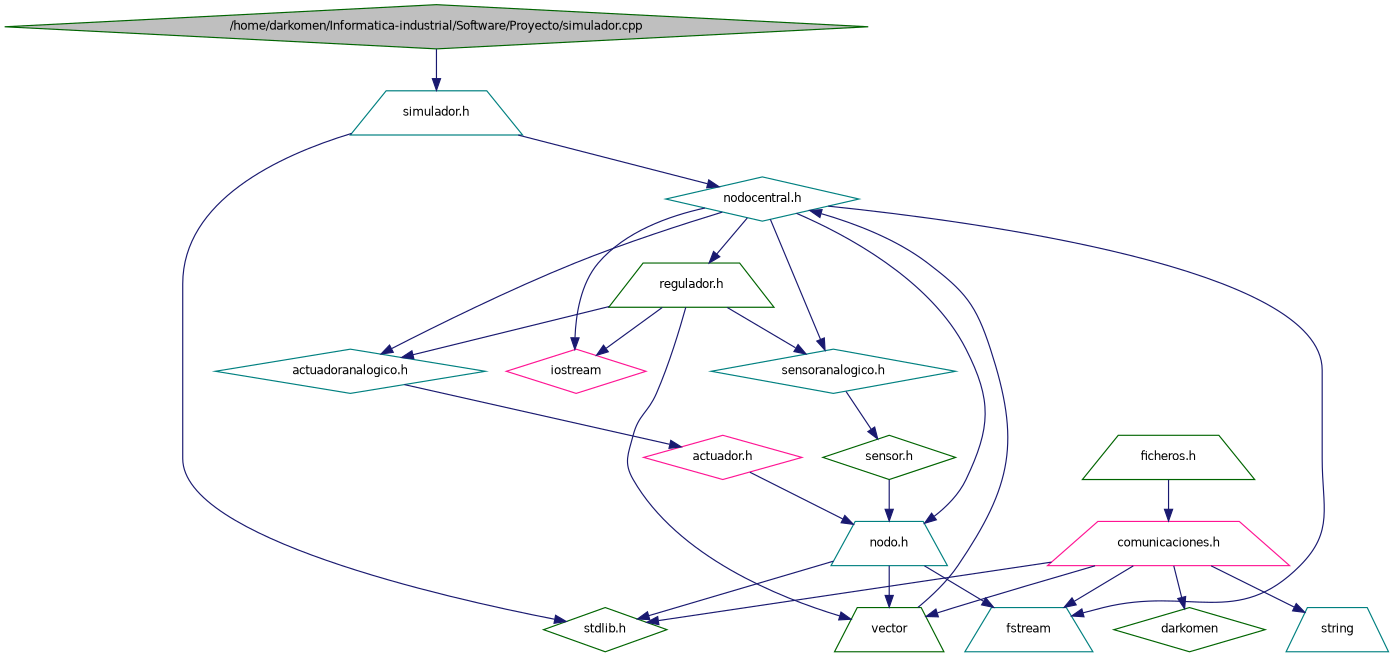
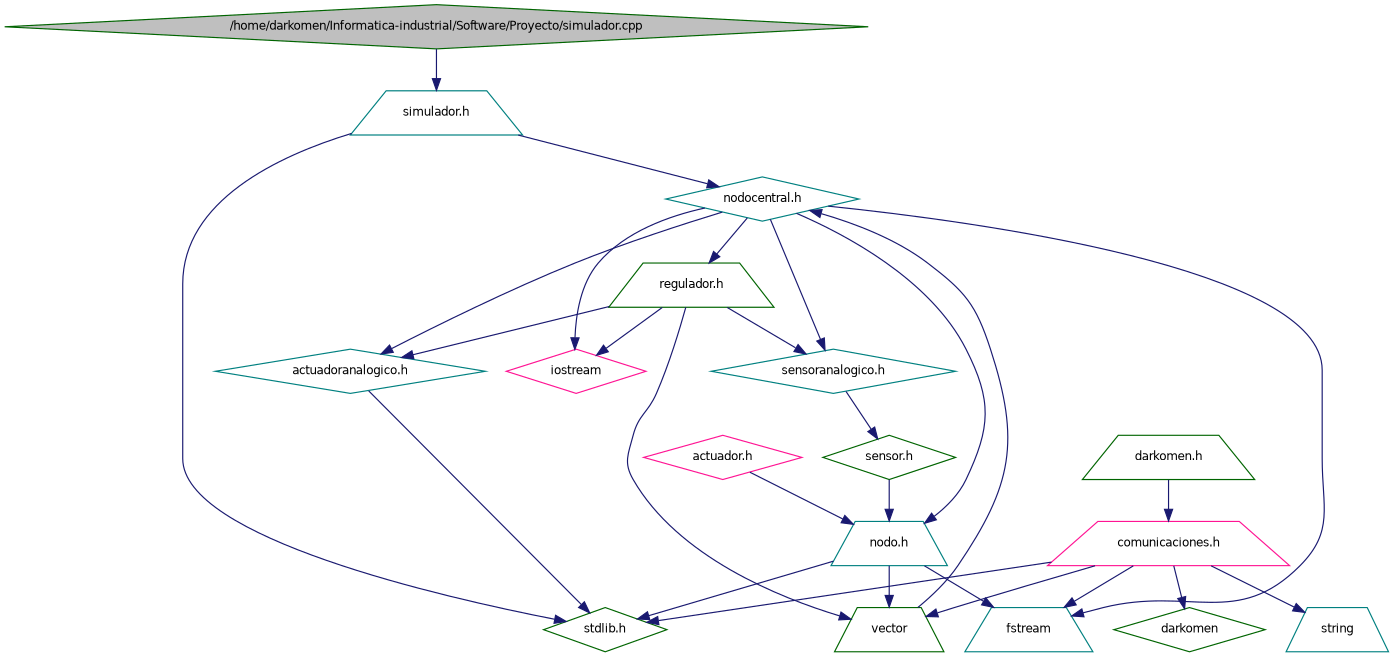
edge "actuadoranalogico.h" -> "actuador.h": now "actuadoranalogico.h" -> "stdlib.h"
node "ficheros.h": label "ficheros.h" -> "darkomen.h"
